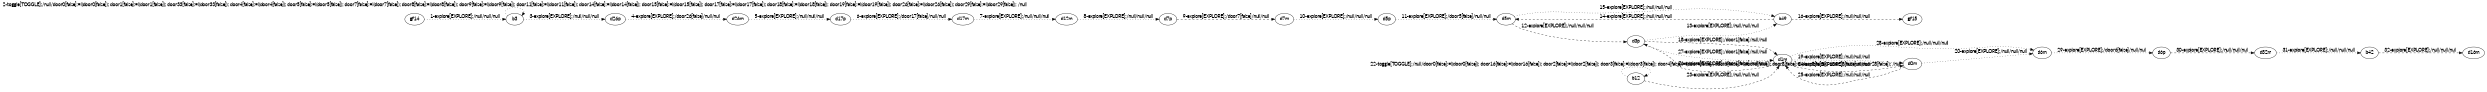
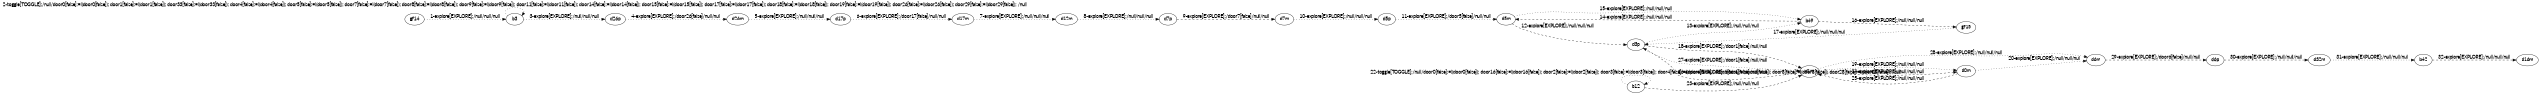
edge "gf15" -> "d3p": added, label "17-explore[EXPLORE];/null/null/null"
edge "d6m" -> "d6p": style dotted -> dashed
